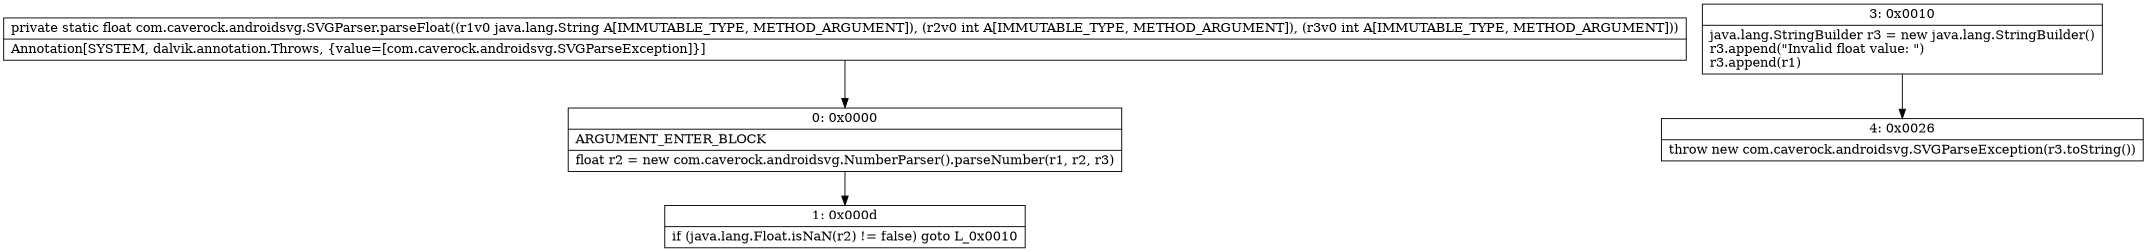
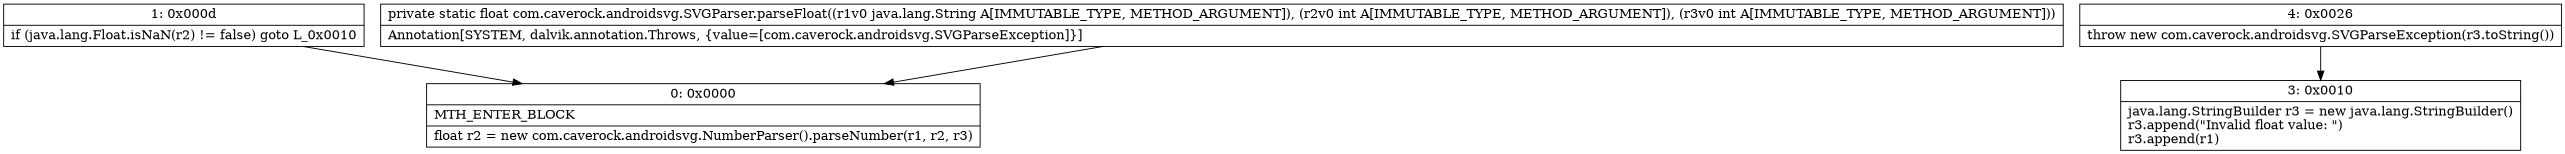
edge "3: 0x0010" -> "4: 0x0026": reversed
node "0: 0x0000": text "ARGUMENT_ENTER_BLOCK" -> "MTH_ENTER_BLOCK"
edge "0: 0x0000" -> "1: 0x000d": reversed
